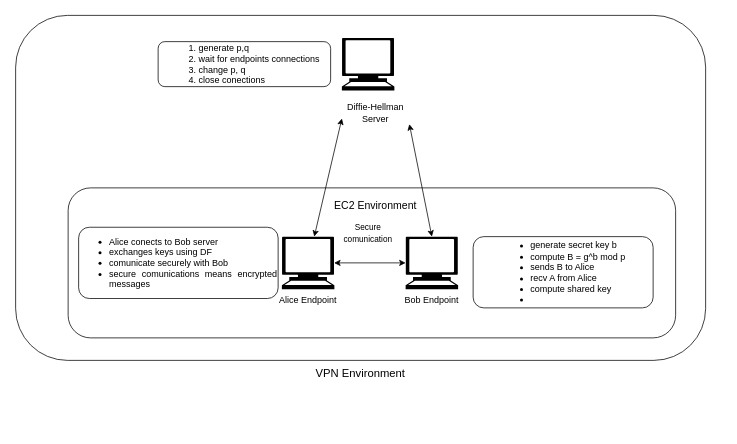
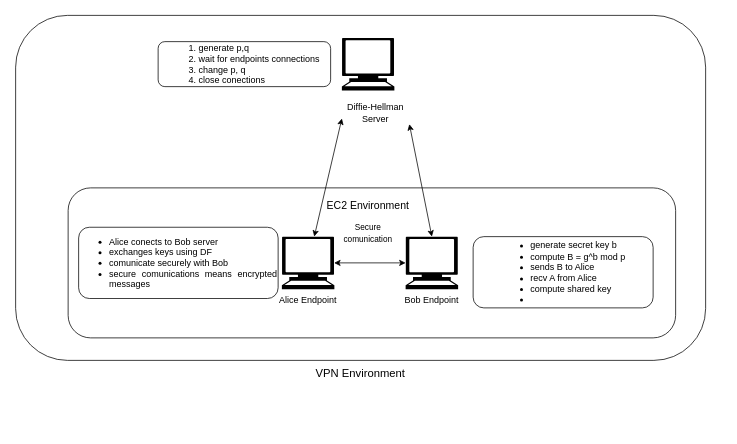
node "EC2 Environment": moved (375, 206) -> (368, 206)
